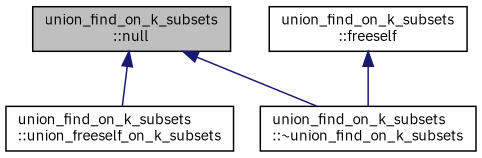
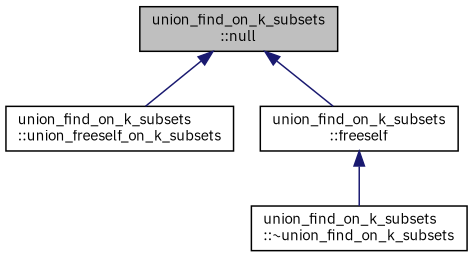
edge "union_find_on_k_subsets ::~union_find_on_k_subsets" -> "union_find_on_k_subsets ::null": now "union_find_on_k_subsets ::freeself" -> "union_find_on_k_subsets ::null"
